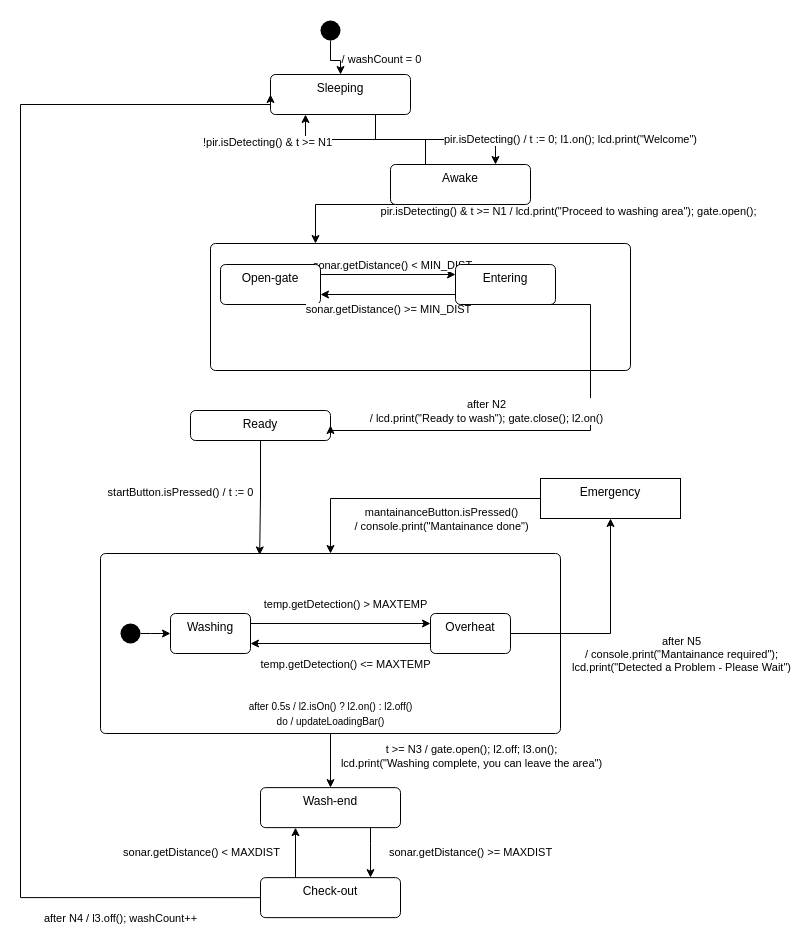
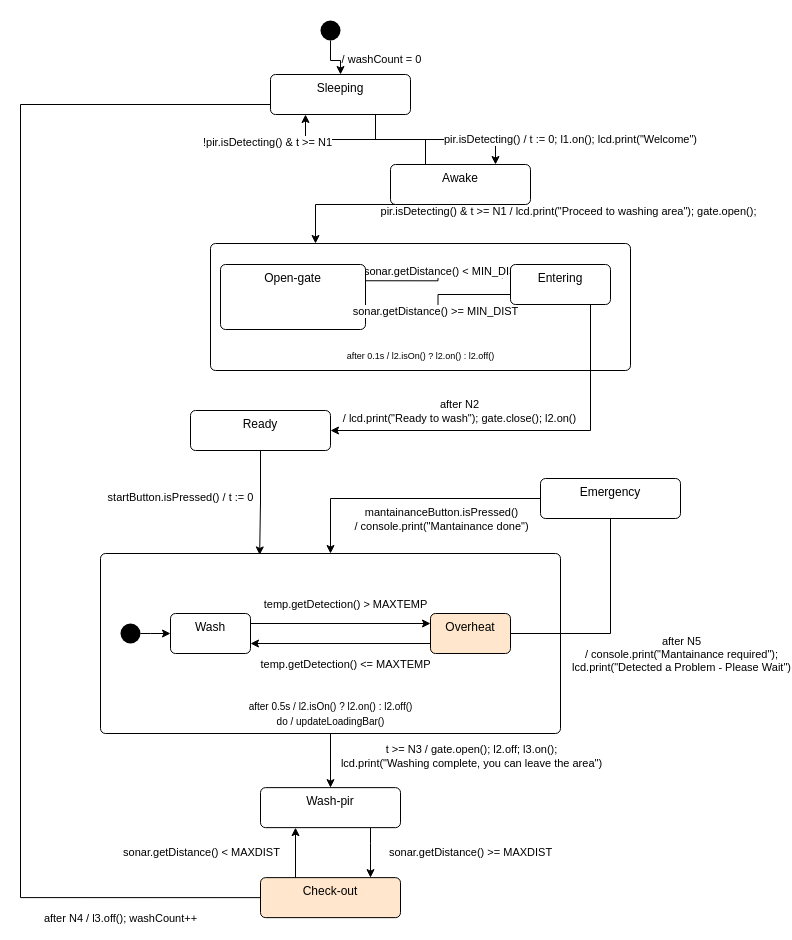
edge "Check-out" -> "Sleeping": arrowhead classic -> none
node "Open-gate": size 100x40 -> 145x65
node "Entering": moved (506, 285) -> (561, 285)
node "after 0.1s / l2.isOn() ? l2.on() : l2.off()": added
node "Ready": size 140x30 -> 140x40
node "Emergency": shape rectangle -> rounded rectangle
edge "Overheat" -> "Emergency": arrowhead classic -> none
node "Washing": label "Washing" -> "Wash"
node "Overheat": fillcolor #ffffff -> #ffe6cc
node "Wash-end": label "Wash-end" -> "Wash-pir"
node "Check-out": fillcolor #ffffff -> #ffe6cc
